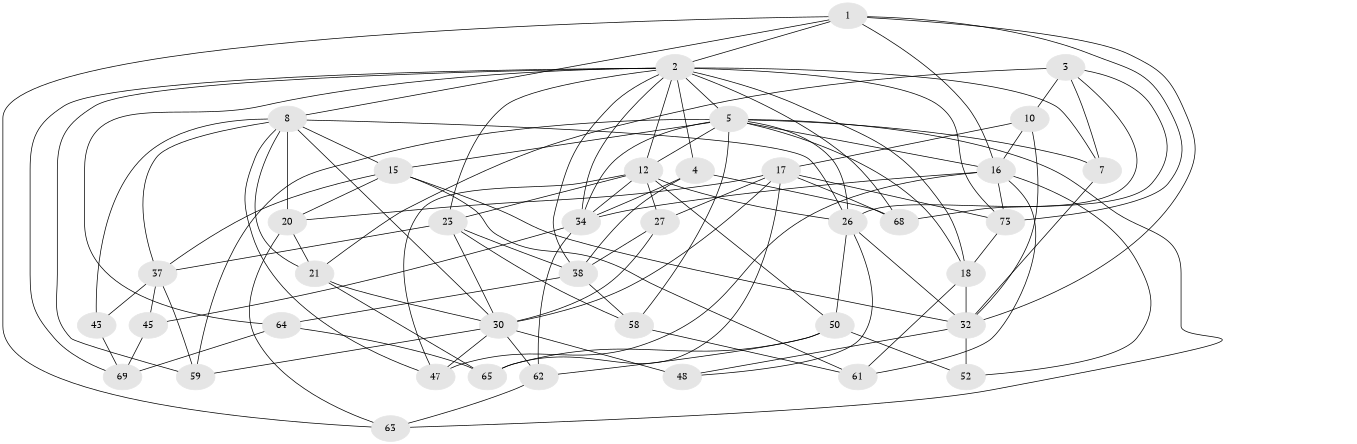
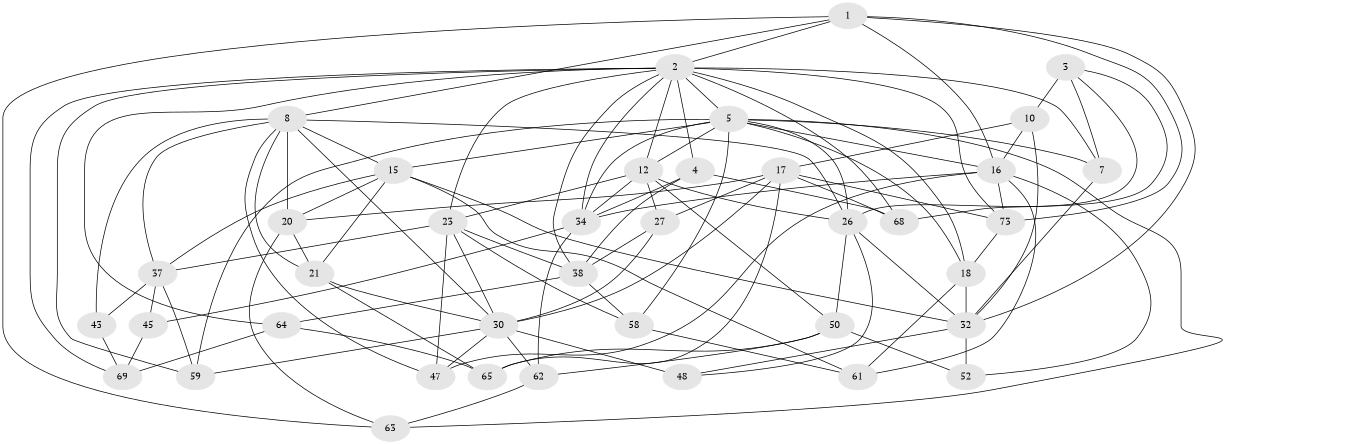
edge "3" -- "21": now "15" -- "21"
edge "12" -- "47": now "23" -- "47"
